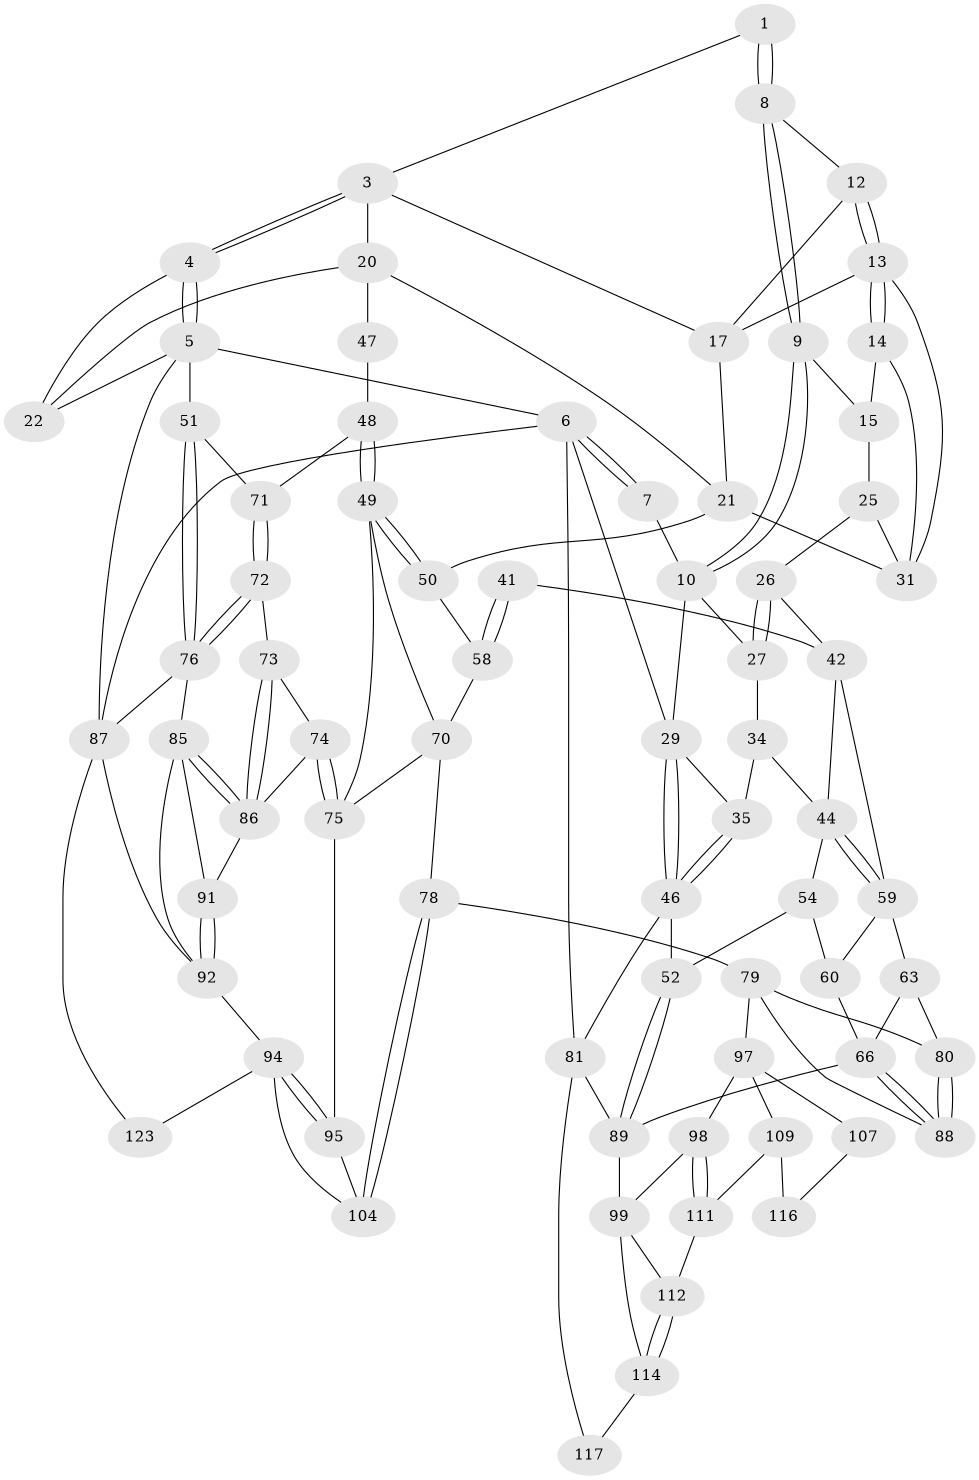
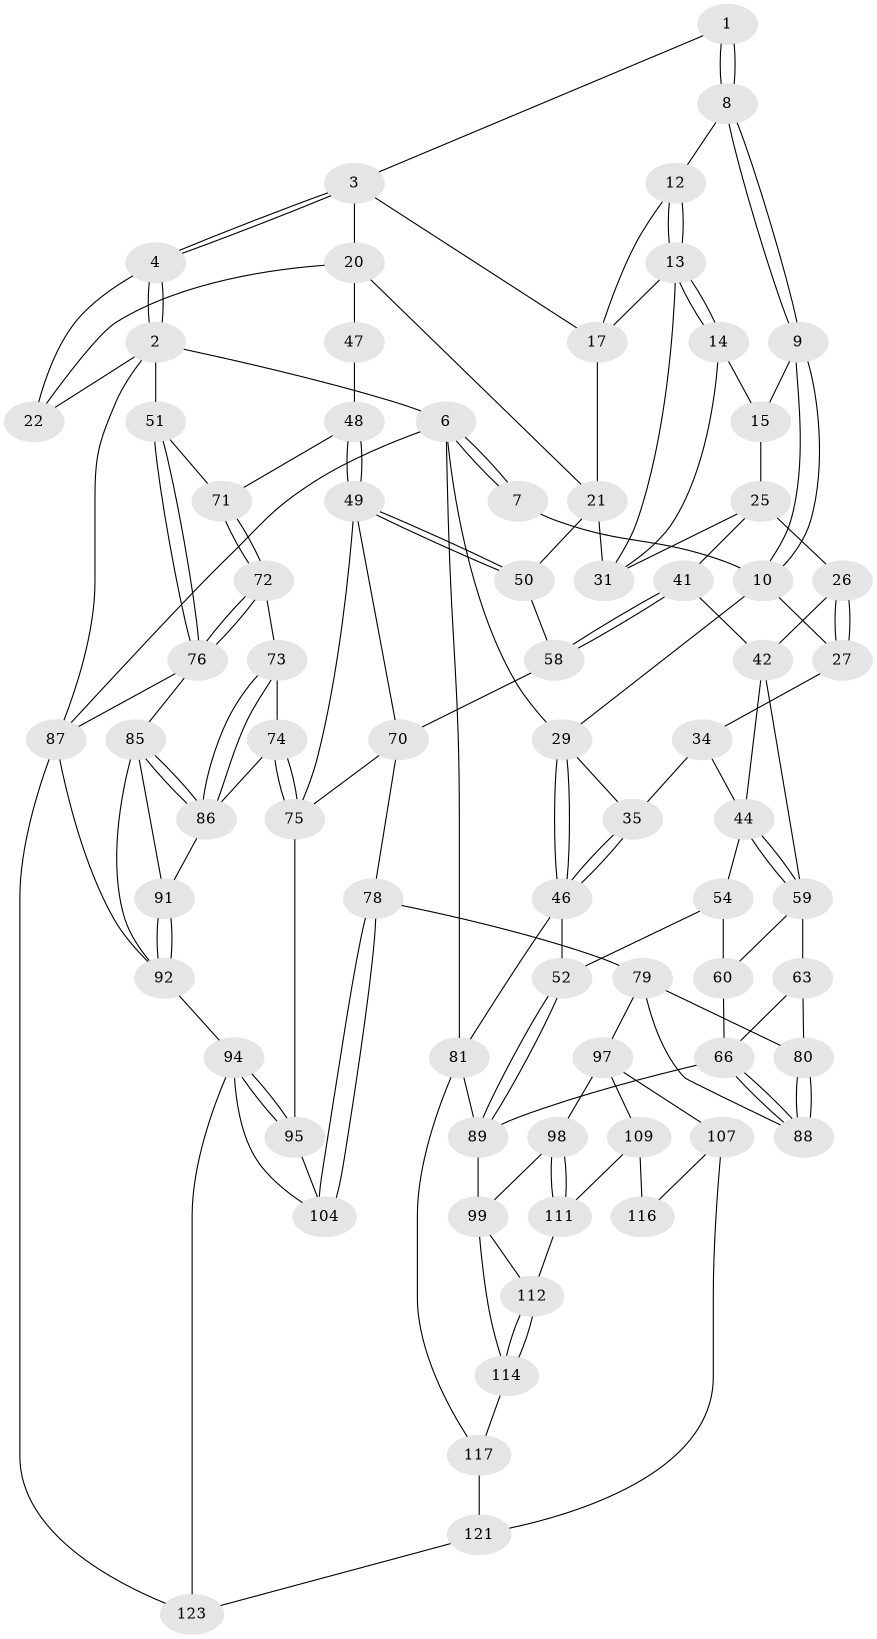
node "5": label "5" -> "2"
edge "25" -- "41": added
node "121": added
